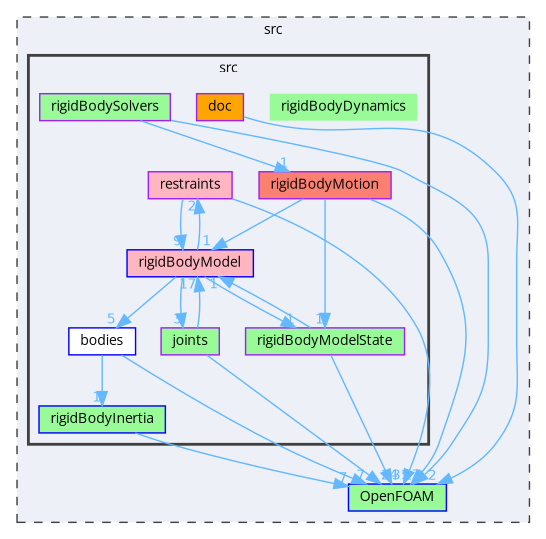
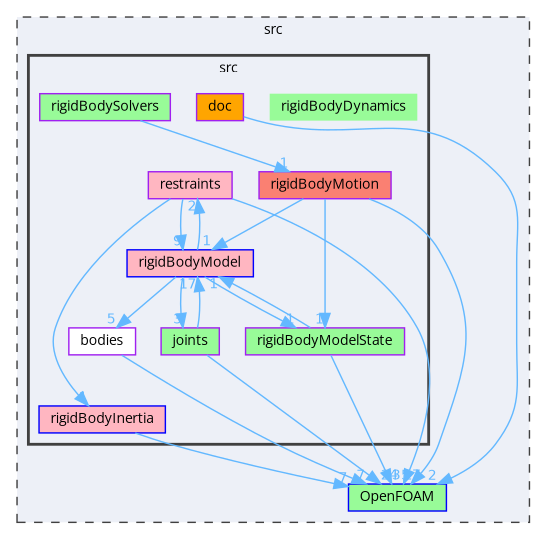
edge "rigidBodySolvers" -> "OpenFOAM": removed
node "bodies": color blue -> purple
edge "bodies" -> "rigidBodyInertia": now "restraints" -> "rigidBodyInertia"
node "rigidBodyInertia": fillcolor palegreen -> lightpink
